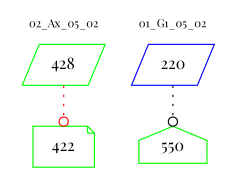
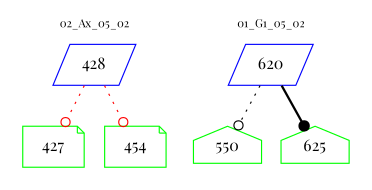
node "428": color green -> blue
node "220": label "220" -> "620"
node "422": label "422" -> "427"
node "454": added
node "625": added
